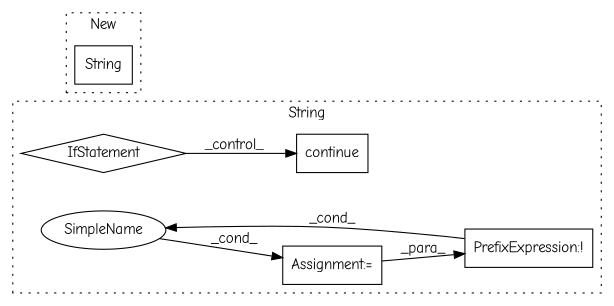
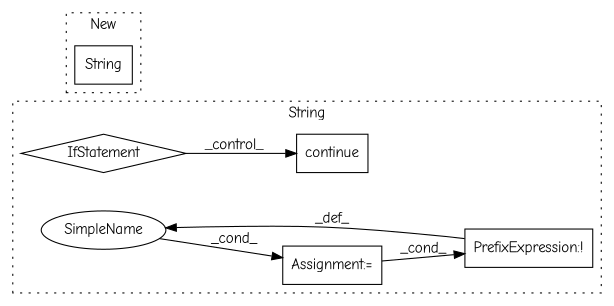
edge "PrefixExpression:!" -> "SimpleName": label "_cond_" -> "_def_"
edge "Assignment:=" -> "PrefixExpression:!": label "_para_" -> "_cond_"
